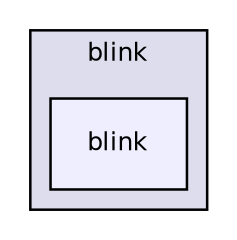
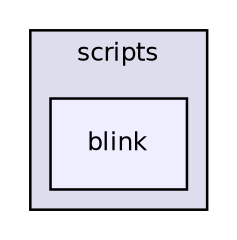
cluster "blink": label "blink" -> "scripts"
